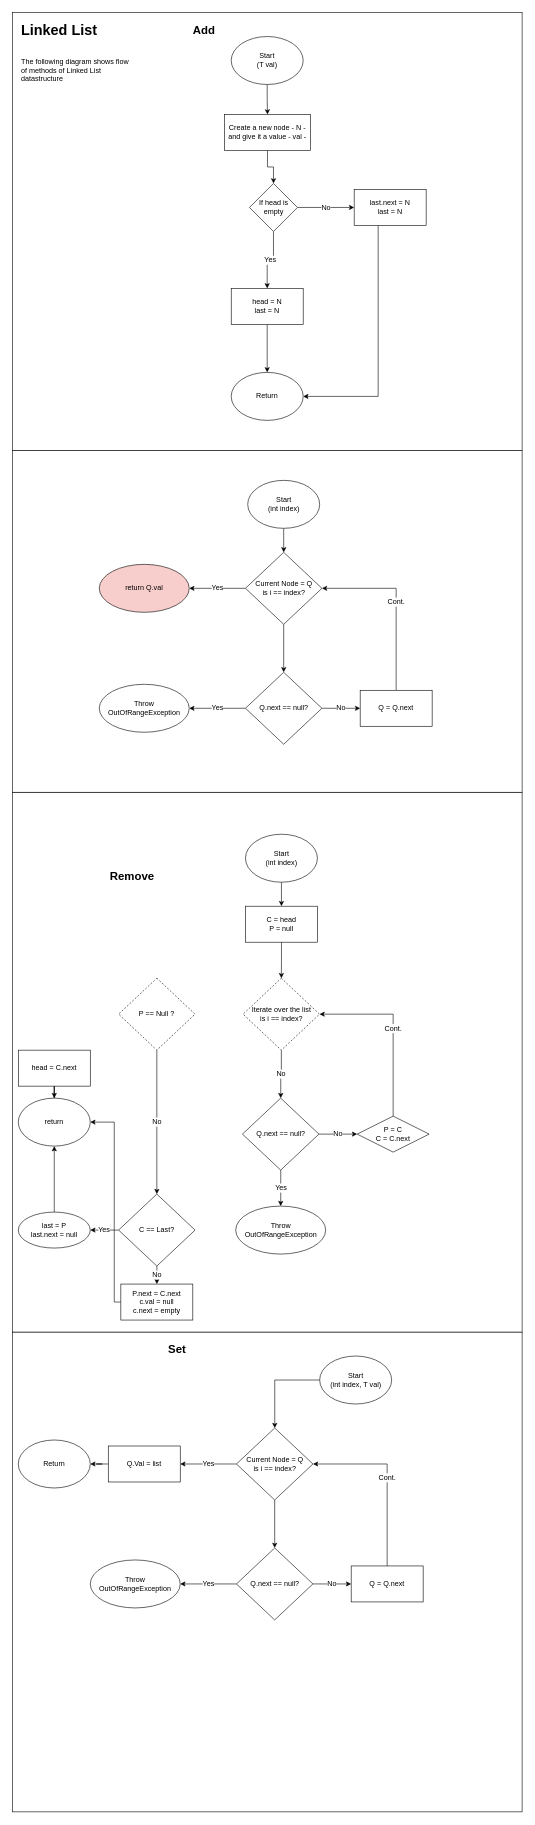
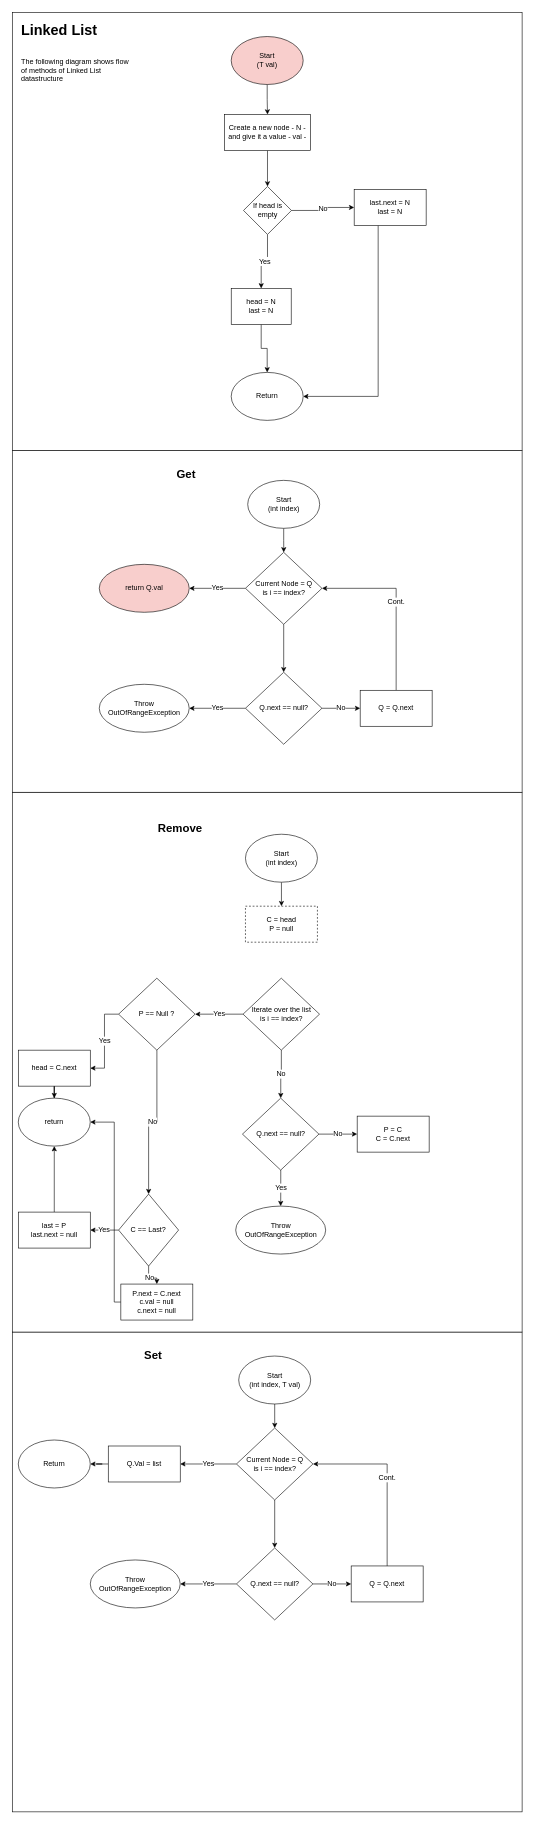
node "Add": removed
node "Start (T val)": fillcolor #ffffff -> #f8cecc
node "If head is empty": moved (274, 207) -> (268, 210)
node "head = N last = N": size 72x36 -> 60x36
node "Get": added
node "Remove": moved (132, 876) -> (180, 828)
node "C = head P = null": style solid -> dashed
edge "C = head P = null" -> "Iterate over the list is i == index?": removed
node "P == Null ?": style dashed -> solid
edge "Iterate over the list is i == index?" -> "P == Null ?": added, label "Yes"
node "Iterate over the list is i == index?": style dashed -> solid
edge "P = C C = C.next" -> "Iterate over the list is i == index?": removed, label "Cont."
edge "P == Null ?" -> "head = C.next": added, label "Yes"
node "P = C C = C.next": shape diamond -> rectangle
node "last = P last.next = null": shape ellipse -> rectangle
node "C == Last?": size 77x72 -> 60x72
node "P.next = C.next c.val = null c.next = empty": label "P.next = C.next c.val = null c.next = empty" -> "P.next = C.next c.val = null c.next = null"
node "Set": moved (177, 1350) -> (153, 1356)
node "Start (int index, T val)": moved (356, 1380) -> (275, 1380)
